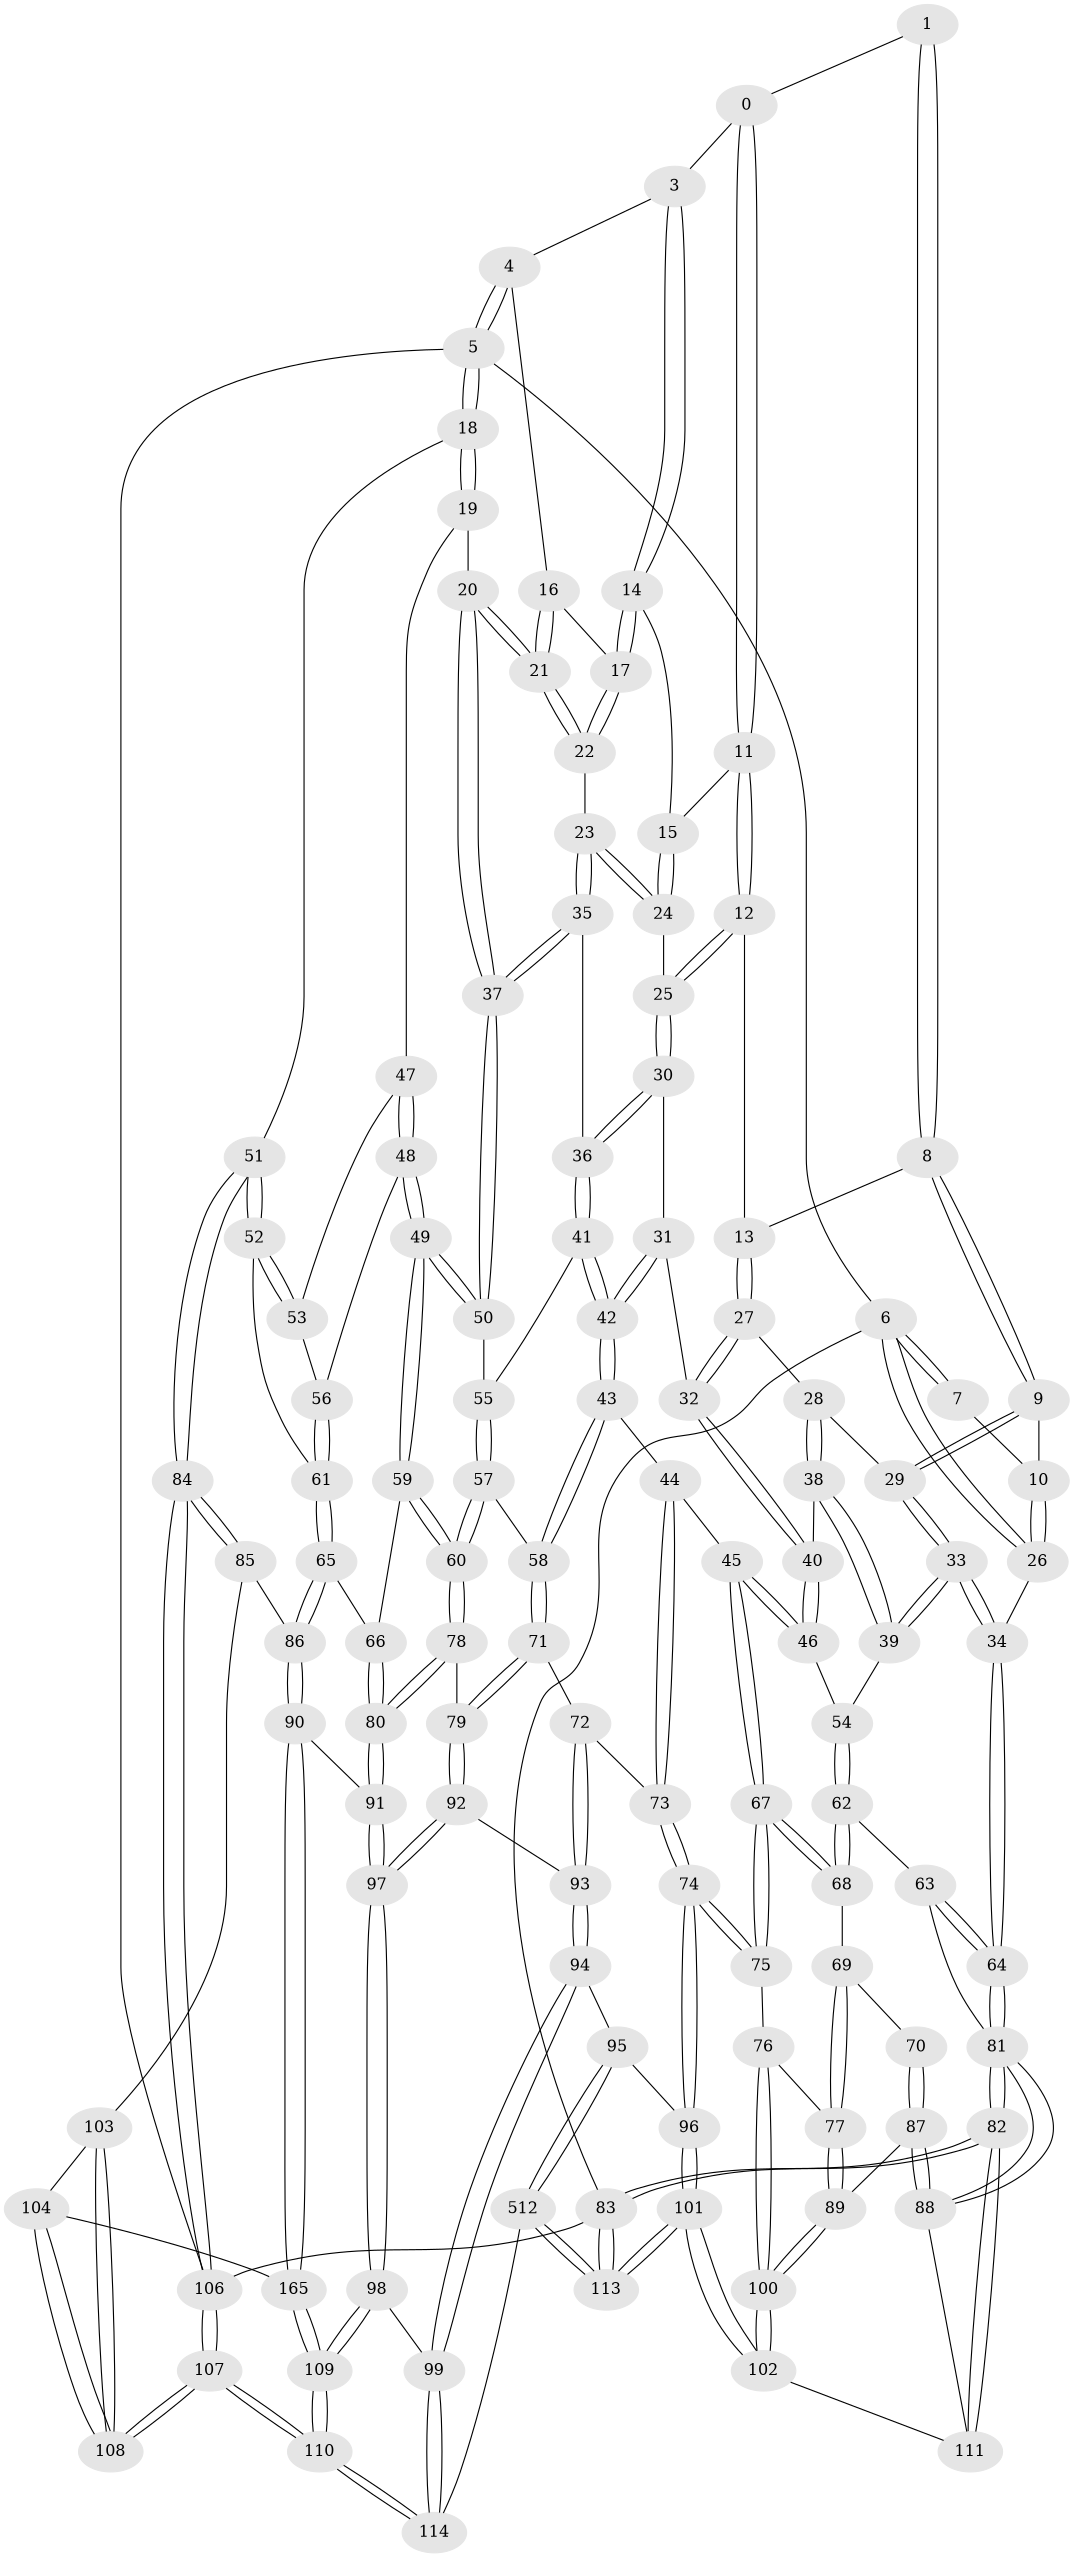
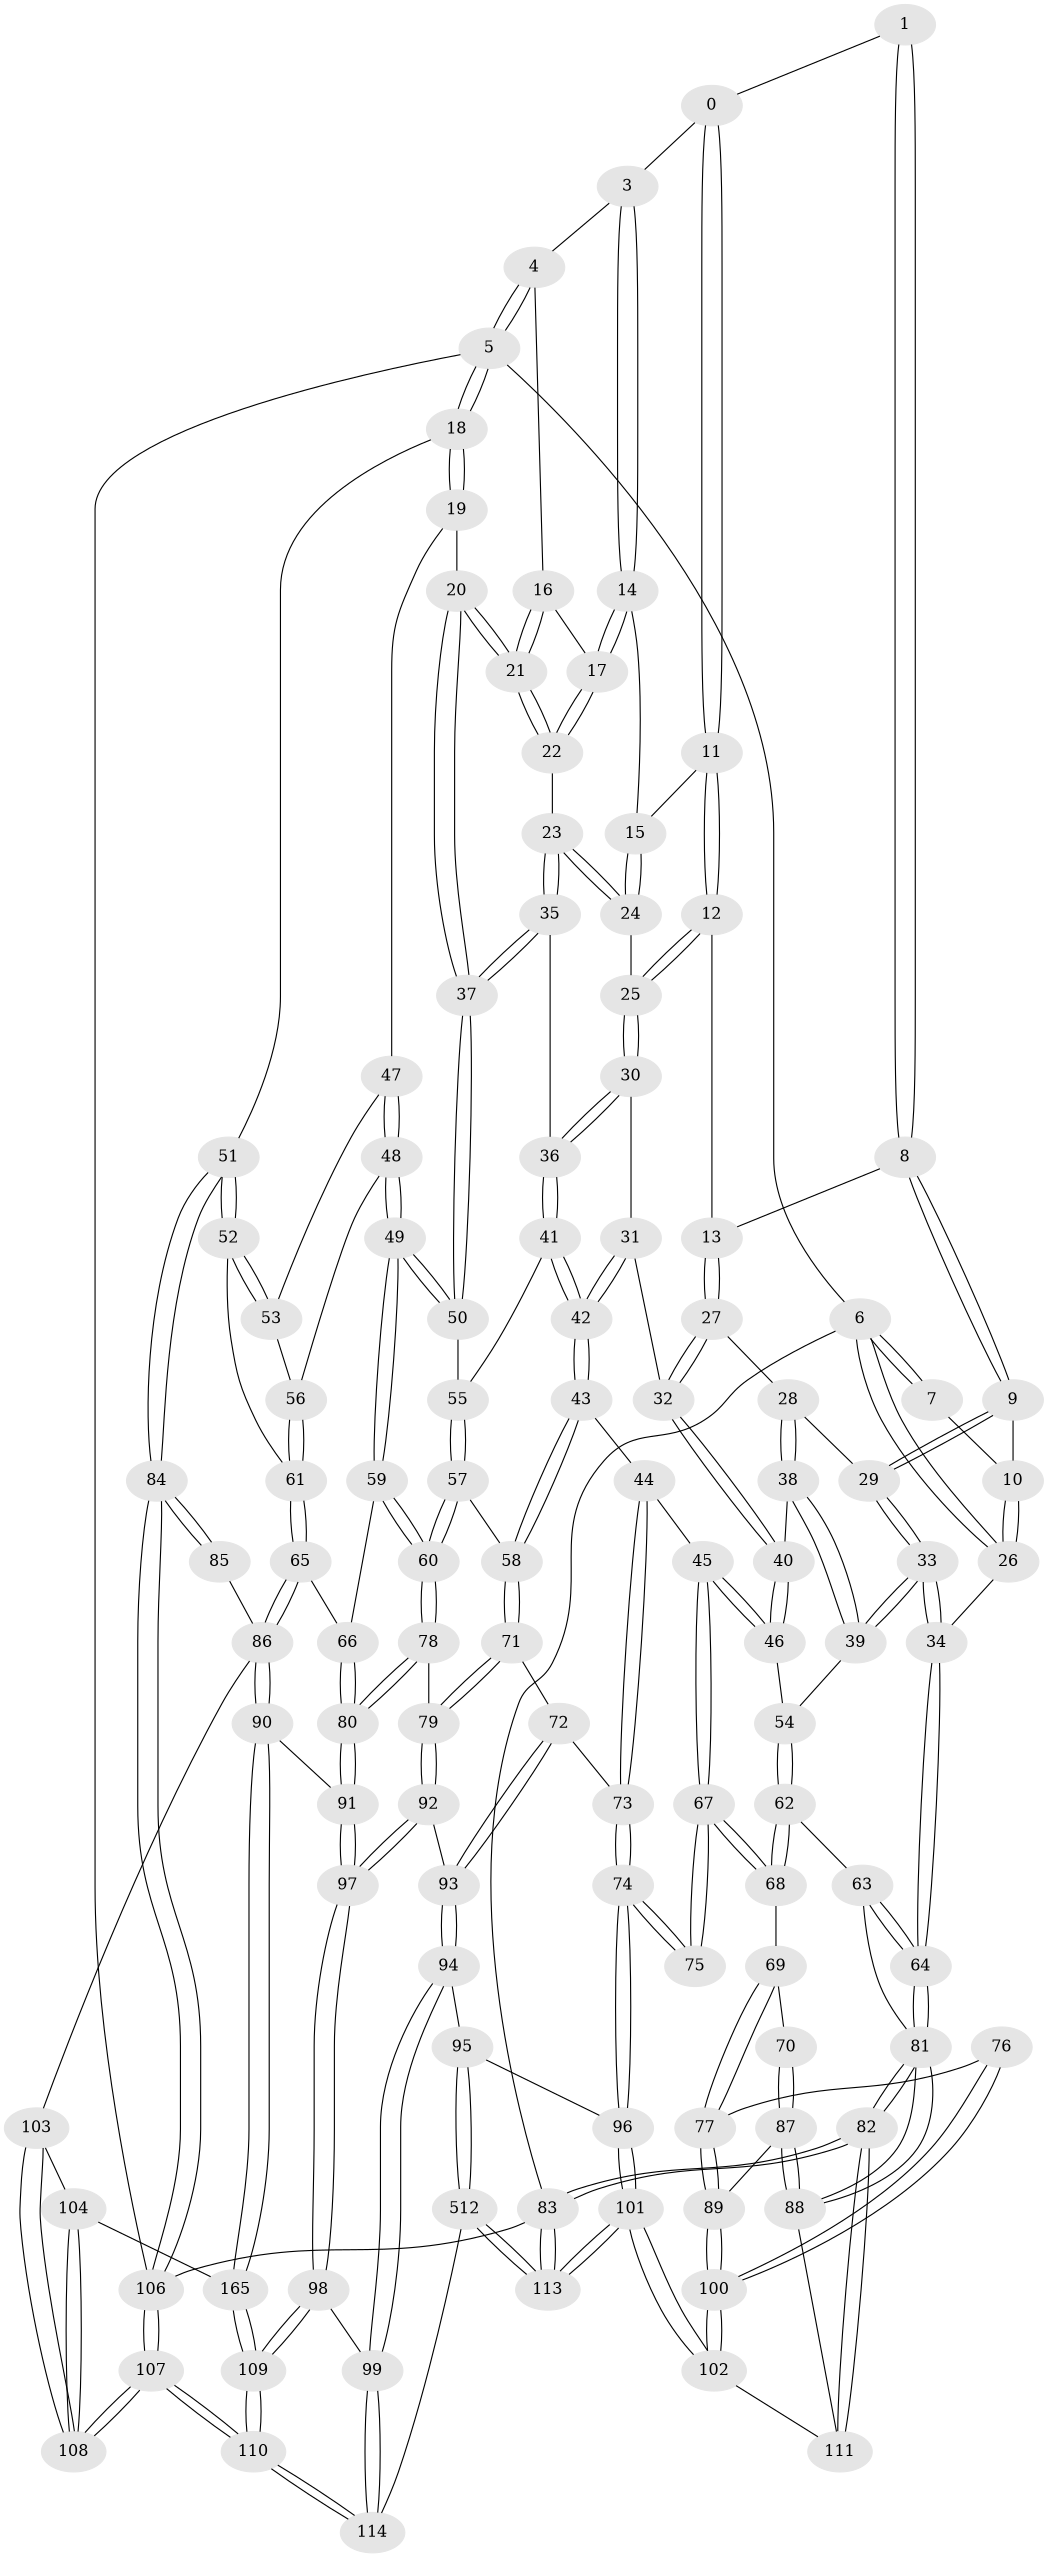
edge "85" -- "103": now "86" -- "103"
edge "75" -- "76": removed
